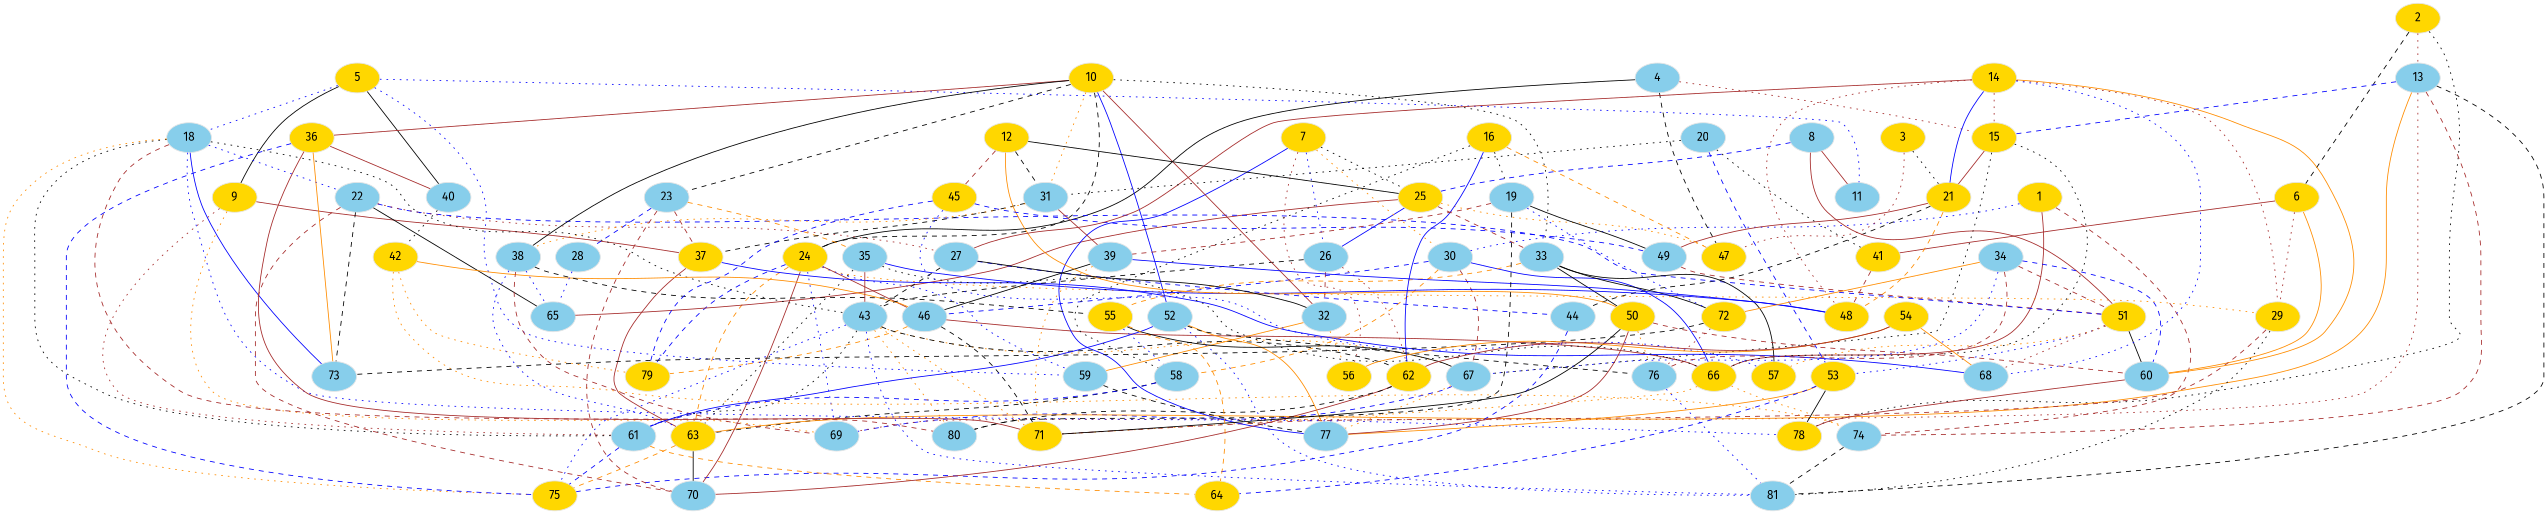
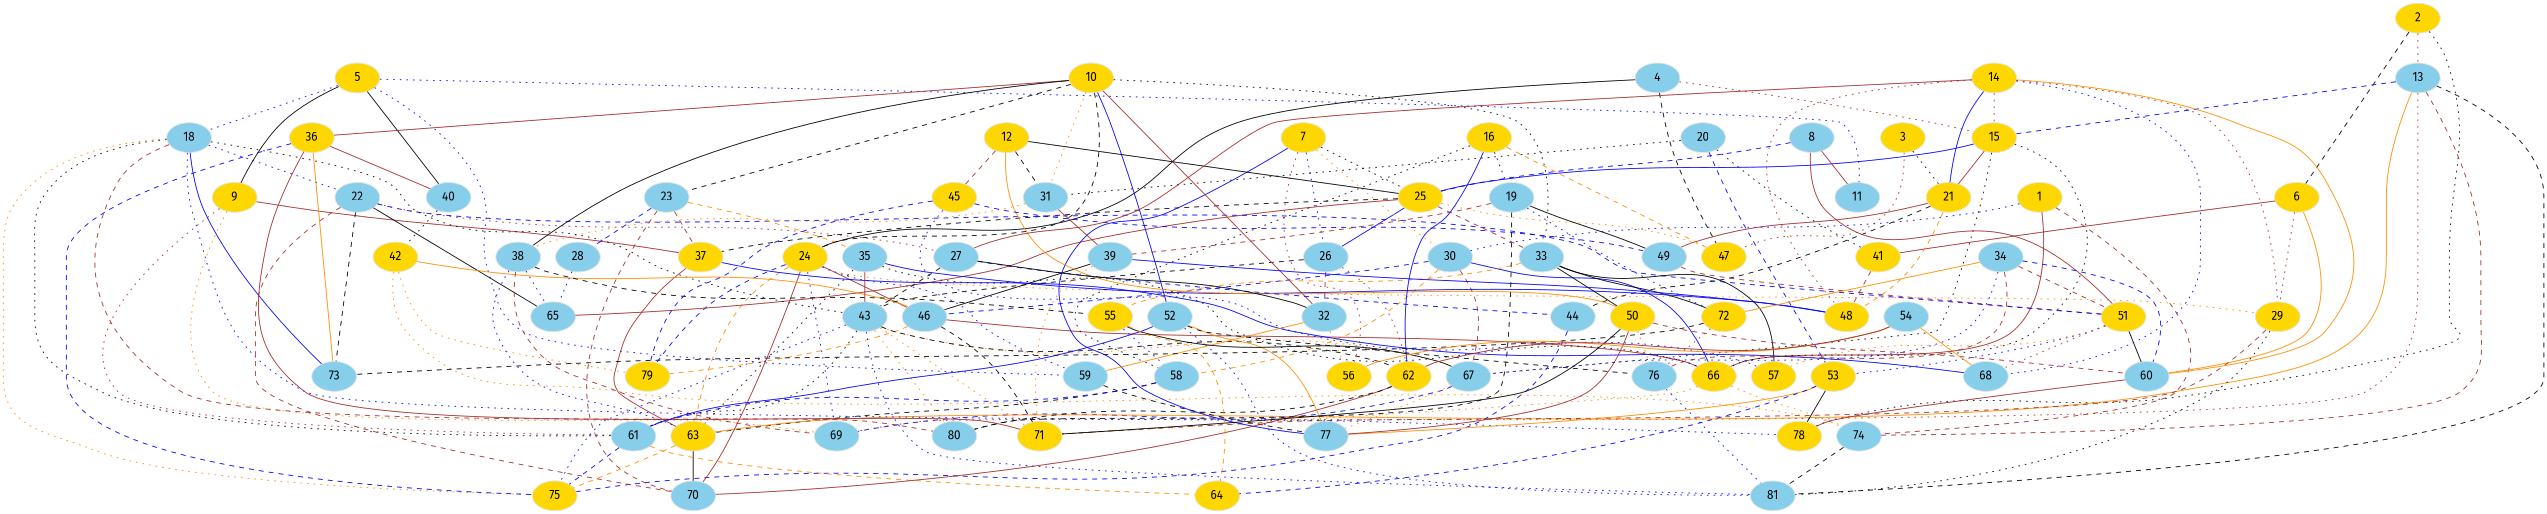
edge "15" -- "25": added
edge "31" -- "37": now "25" -- "37"
node "54": fillcolor gold -> skyblue
